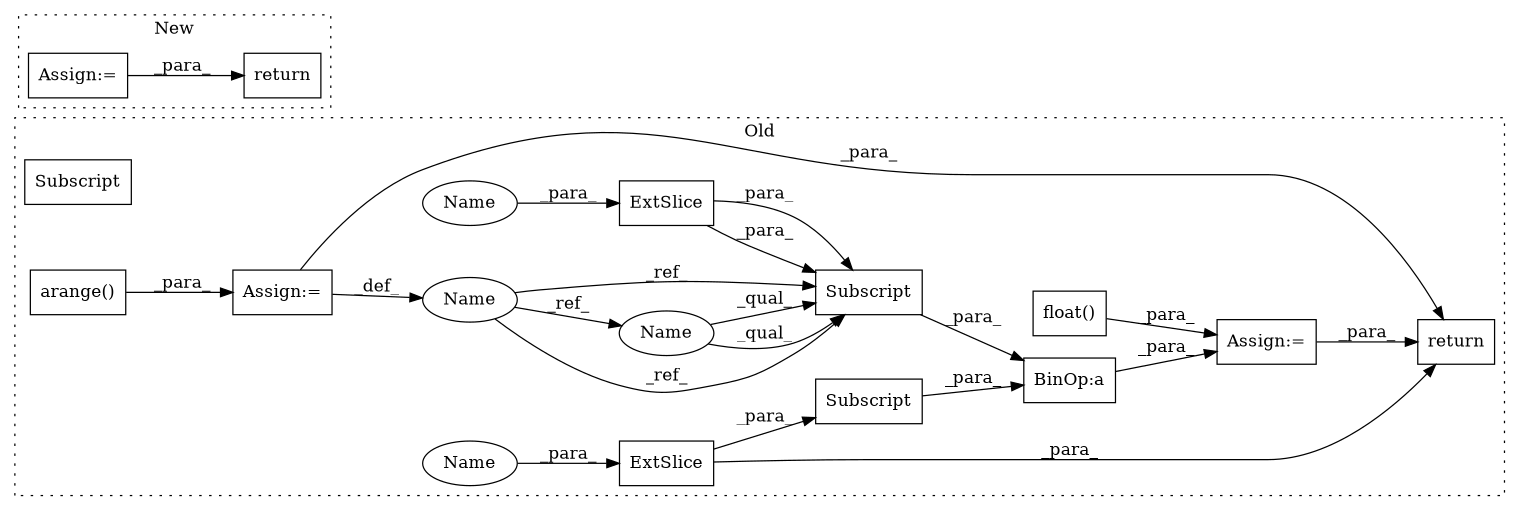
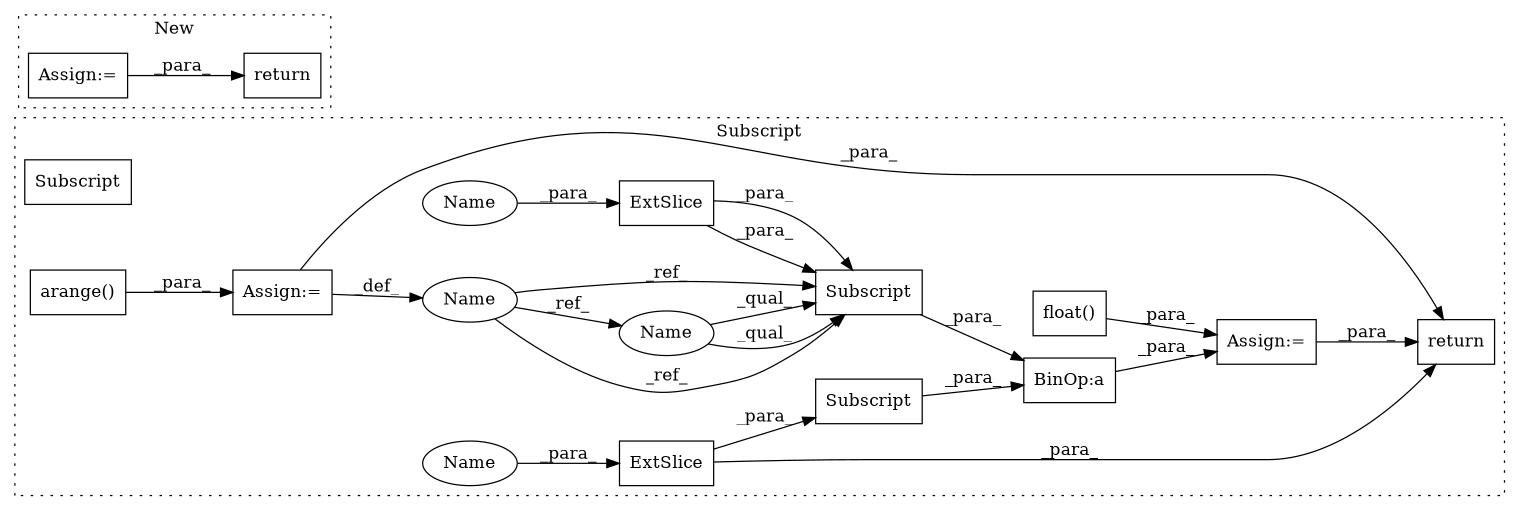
cluster "Old": label "Old" -> "Subscript"
